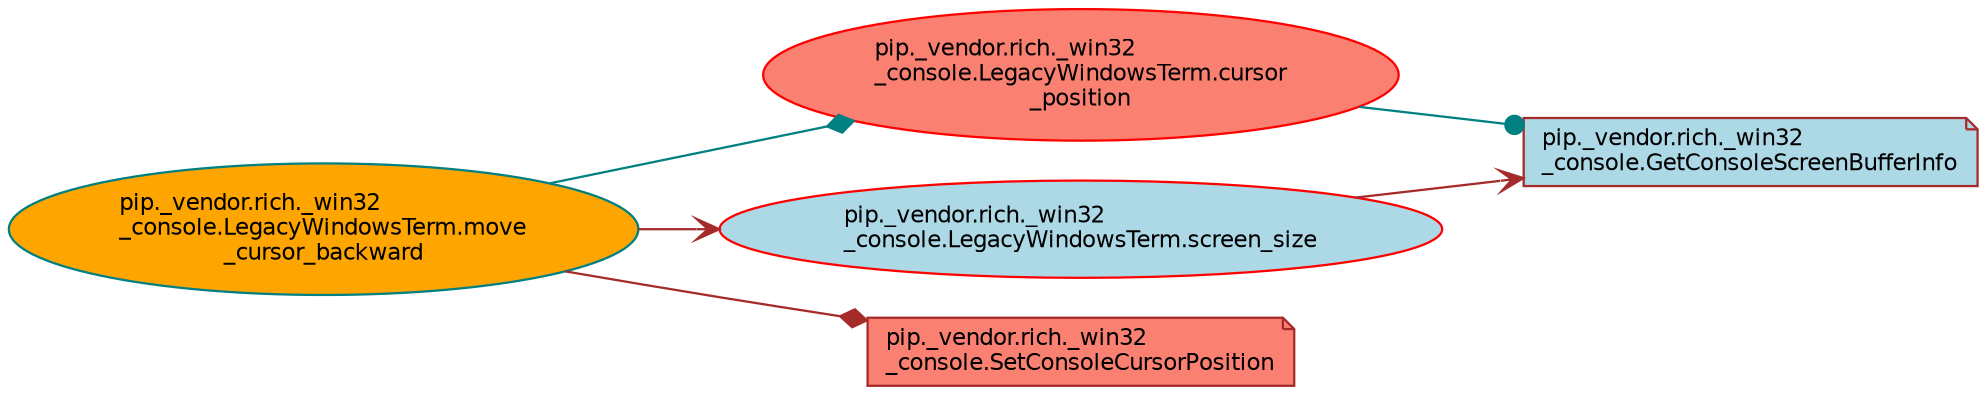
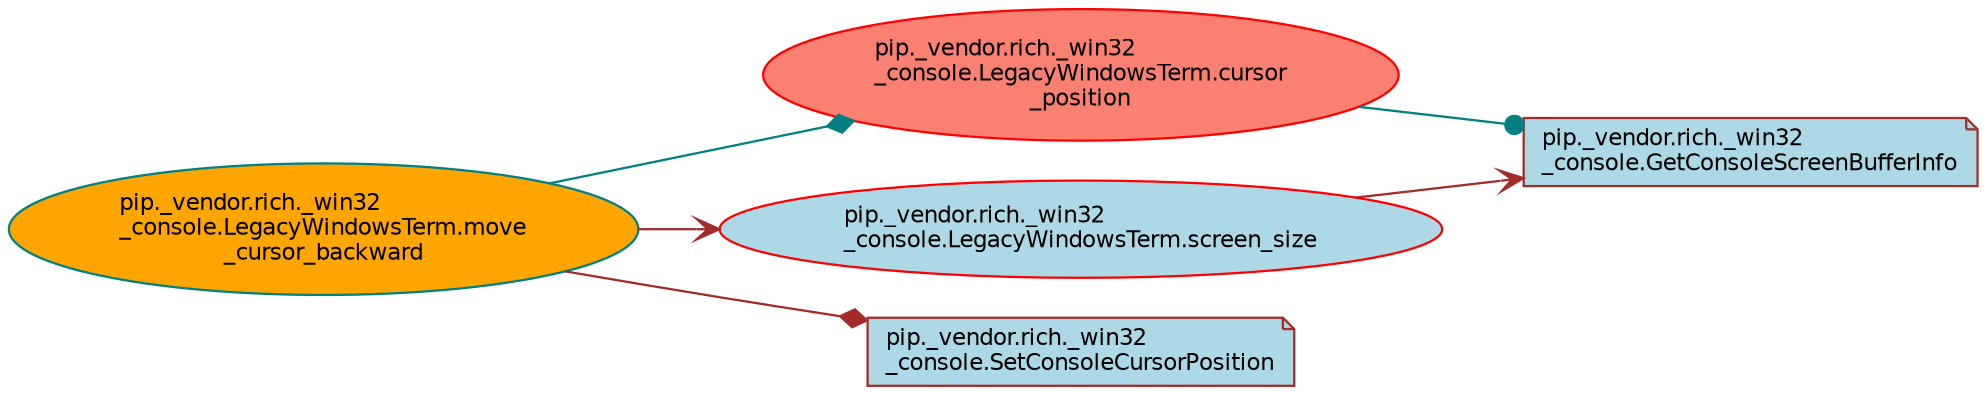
node "pip._vendor.rich._win32 _console.SetConsoleCursorPosition": fillcolor salmon -> lightblue
